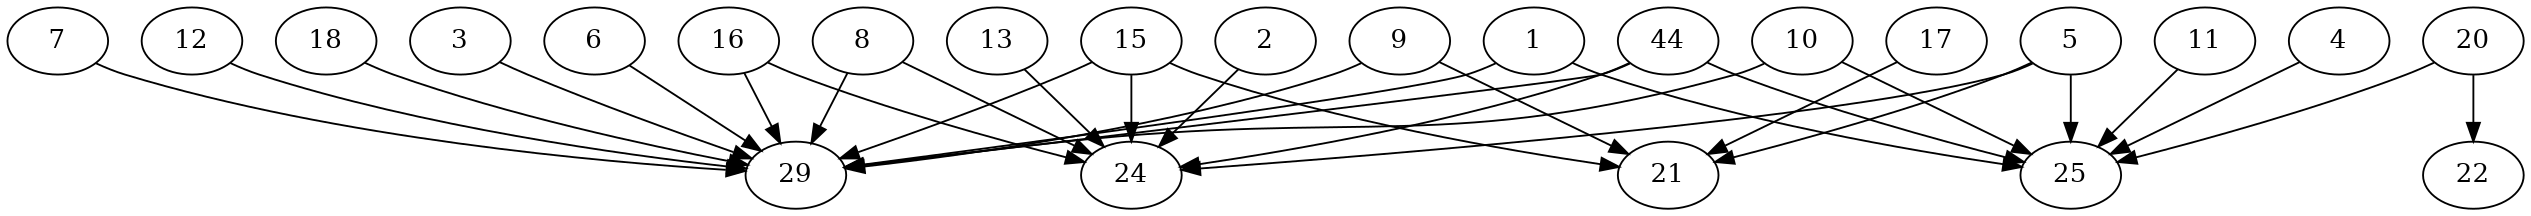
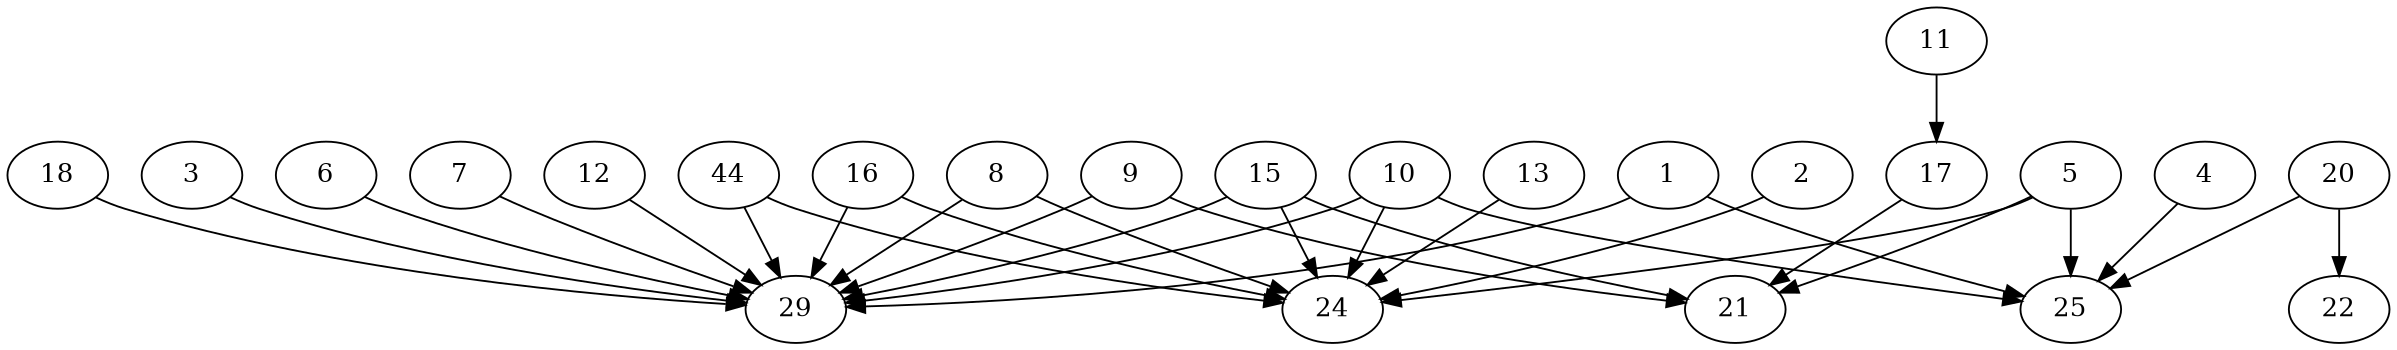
edge "11" -> "25": now "11" -> "17"
edge "44" -> "25": removed
edge "10" -> "24": added
